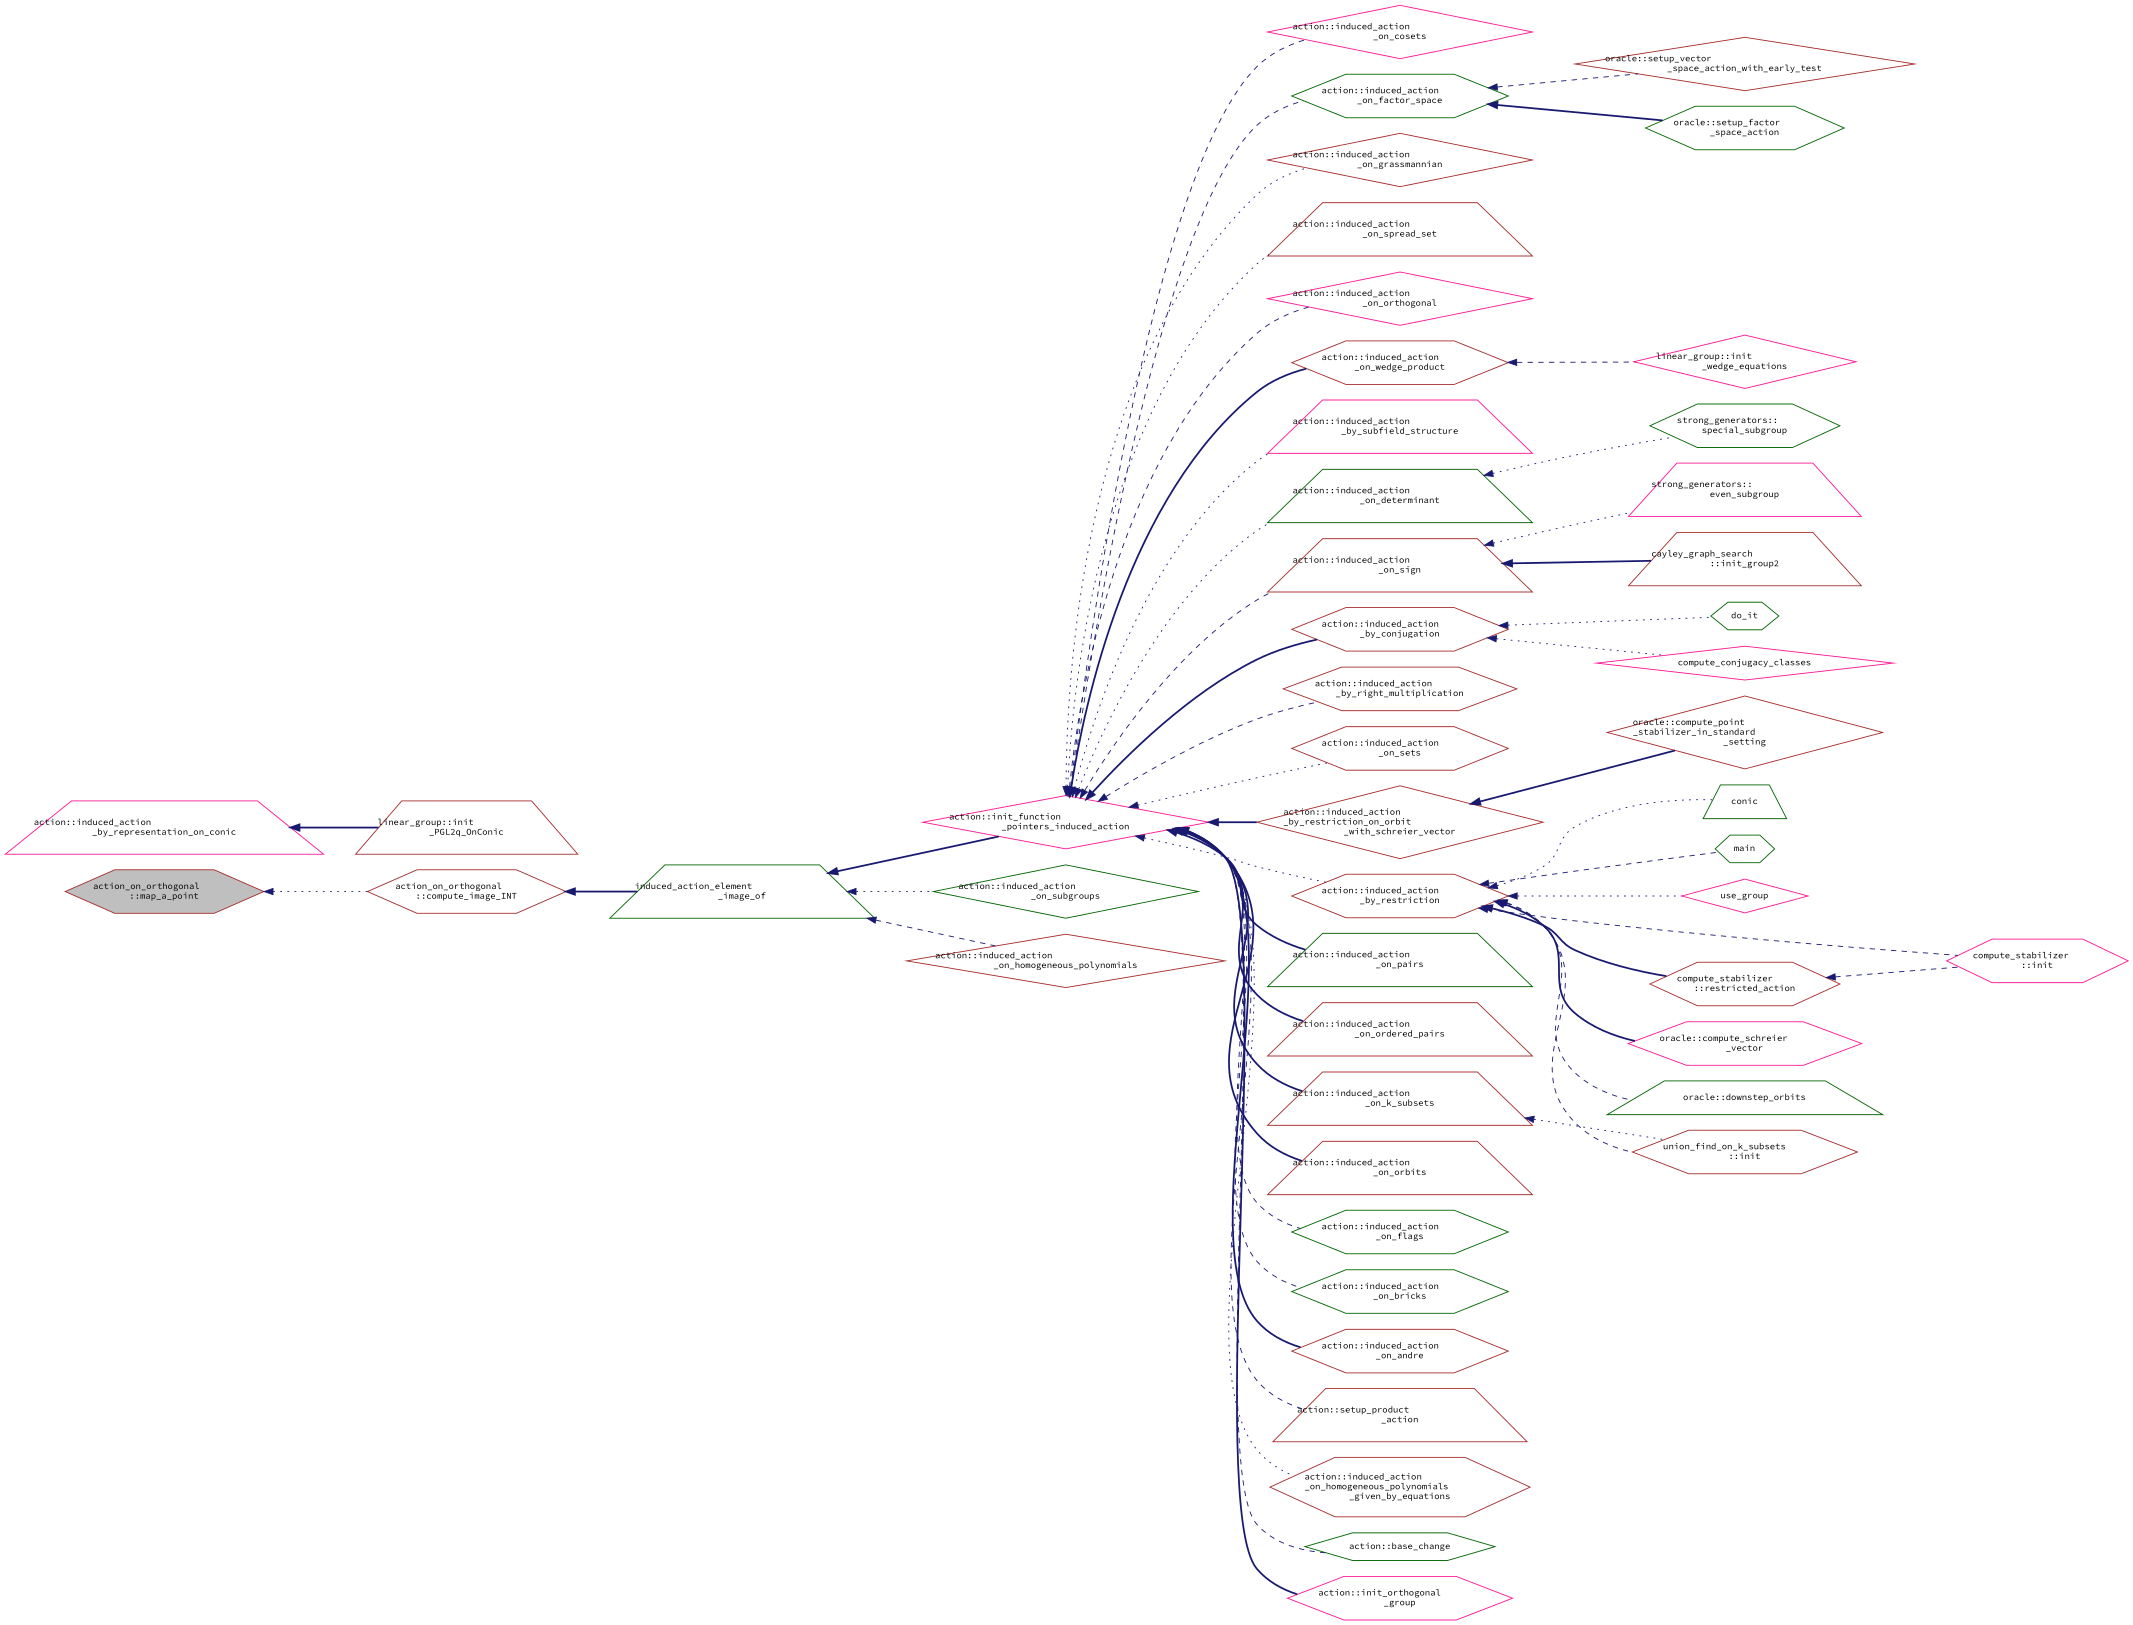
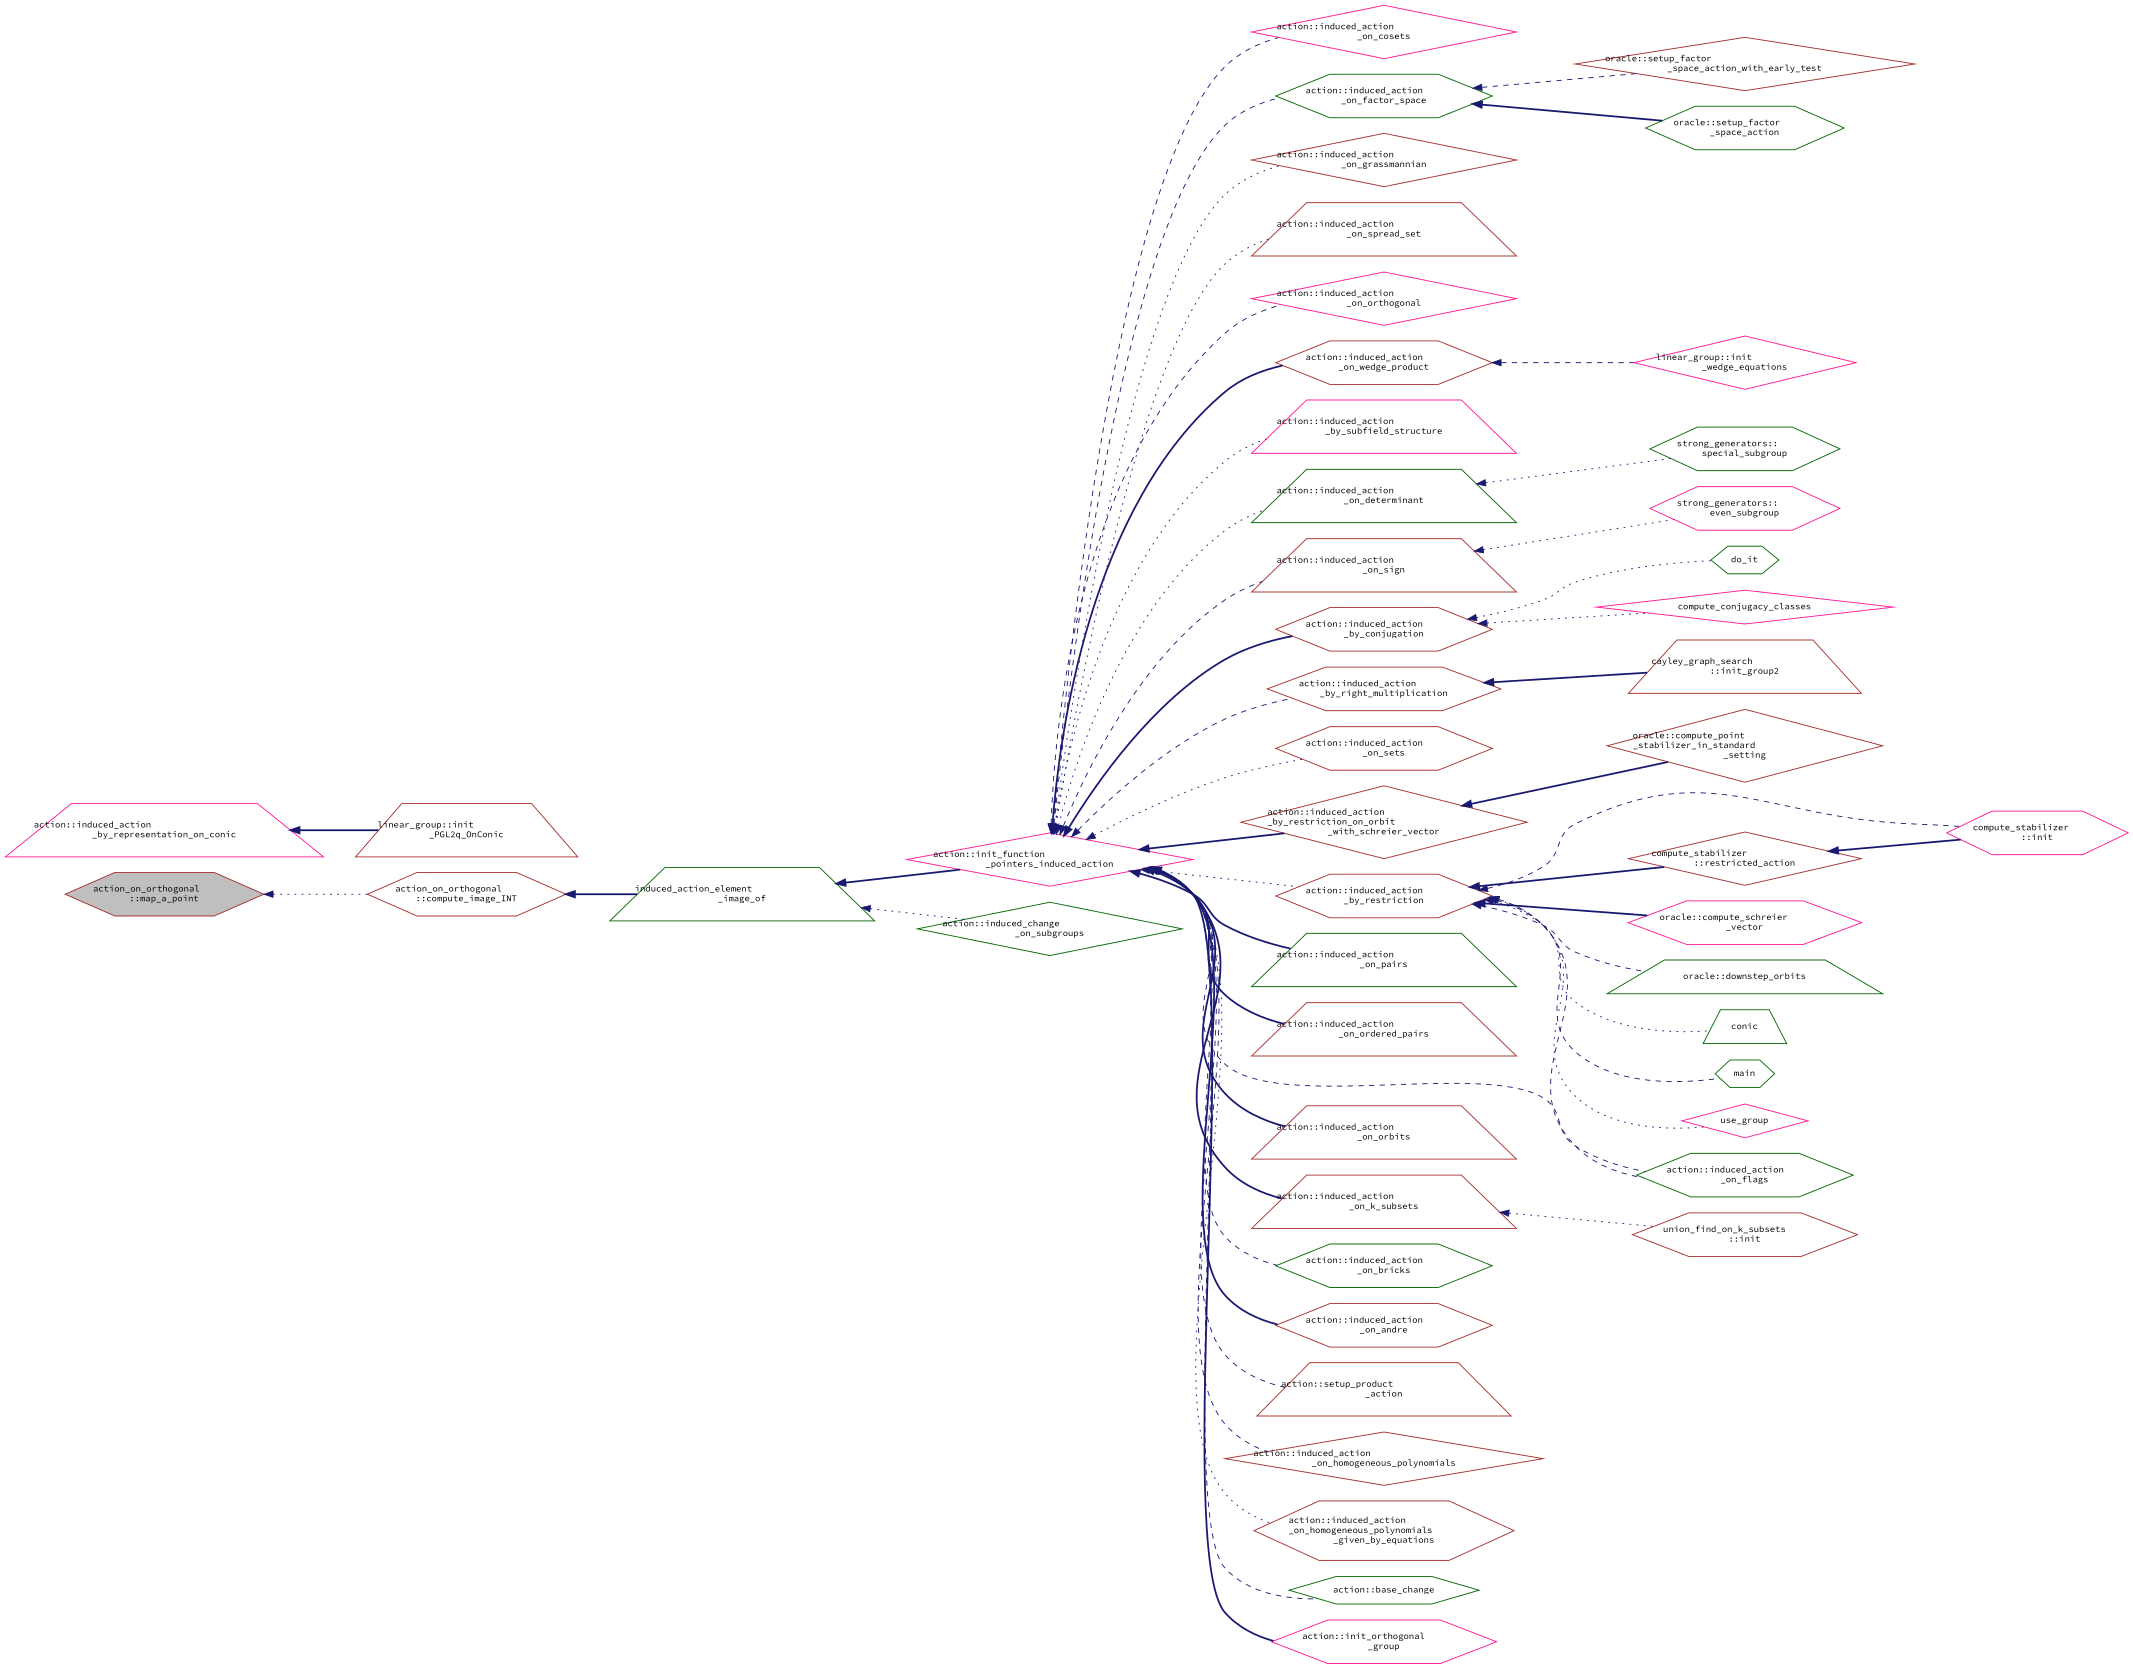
node "oracle::setup_vector _space_action_with_early_test": label "oracle::setup_vector _space_action_with_early_test" -> "oracle::setup_factor _space_action_with_early_test"
node "strong_generators:: even_subgroup": shape trapezium -> hexagon
edge "cayley_graph_search ::init_group2" -> "action::induced_action _on_sign": now "cayley_graph_search ::init_group2" -> "action::induced_action _by_right_multiplication"
node "action::induced_action _on_subgroups": label "action::induced_action _on_subgroups" -> "action::induced_change _on_subgroups"
edge "action::induced_action _on_homogeneous_polynomials" -> "induced_action_element _image_of": now "action::induced_action _on_homogeneous_polynomials" -> "action::init_function _pointers_induced_action"
edge "compute_stabilizer ::init" -> "compute_stabilizer ::restricted_action": style dashed -> bold
node "compute_stabilizer ::restricted_action": shape hexagon -> diamond
edge "union_find_on_k_subsets ::init" -> "action::induced_action _by_restriction": now "action::induced_action _on_flags" -> "action::induced_action _by_restriction"
